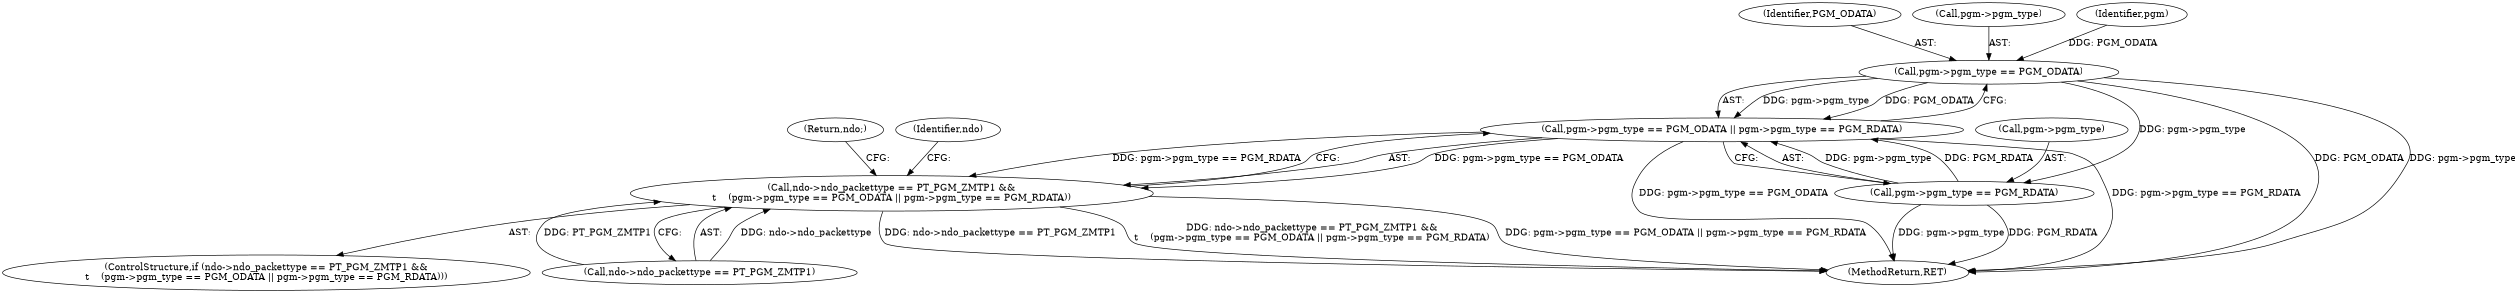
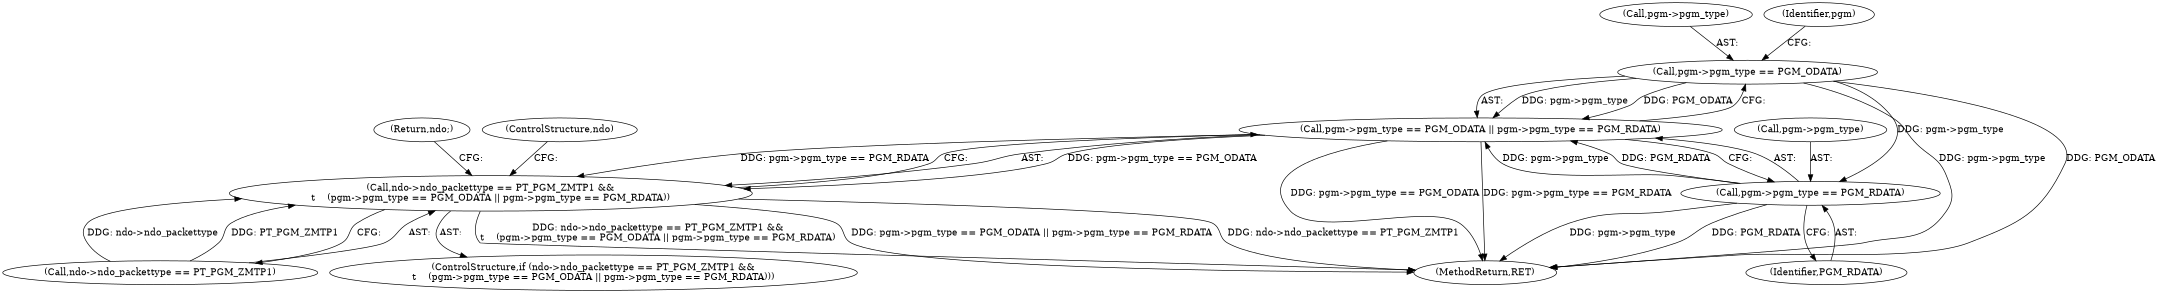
node "(Identifier,PGM_ODATA)": removed
edge "(Identifier,pgm)" -> "(Call,pgm->pgm_type == PGM_ODATA)": label "DDG: PGM_ODATA" -> "CFG: "
node "(Identifier,ndo)": label "(Identifier,ndo)" -> "(ControlStructure,ndo)"
node "(Identifier,PGM_RDATA)": added
